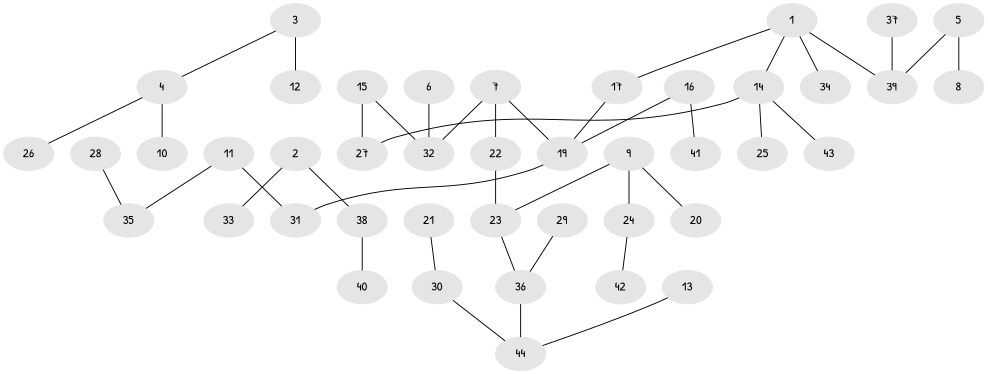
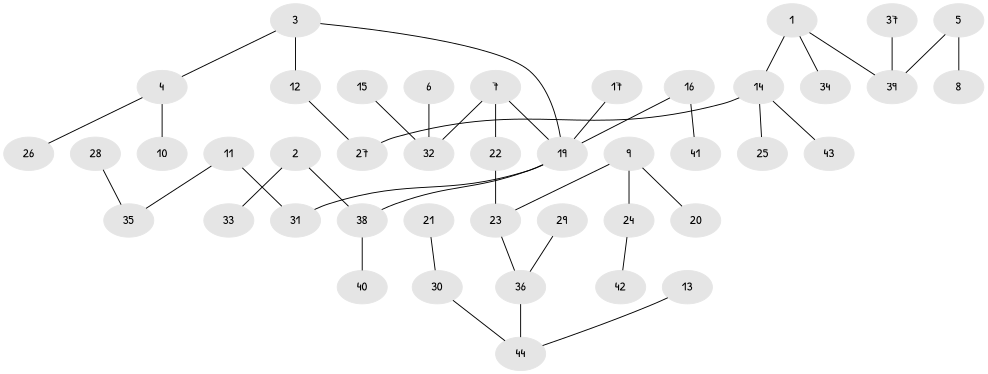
edge "3" -- "19": added
edge "1" -- "17": removed
edge "15" -- "27": now "12" -- "27"
edge "19" -- "38": added
